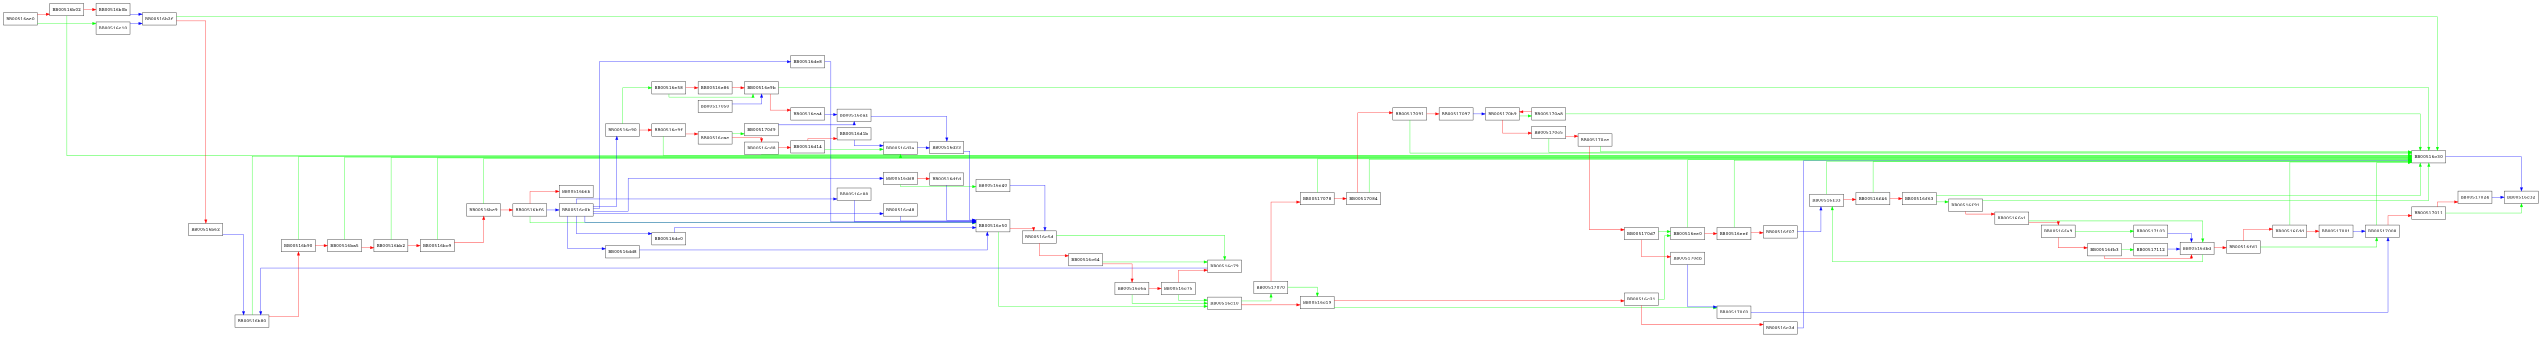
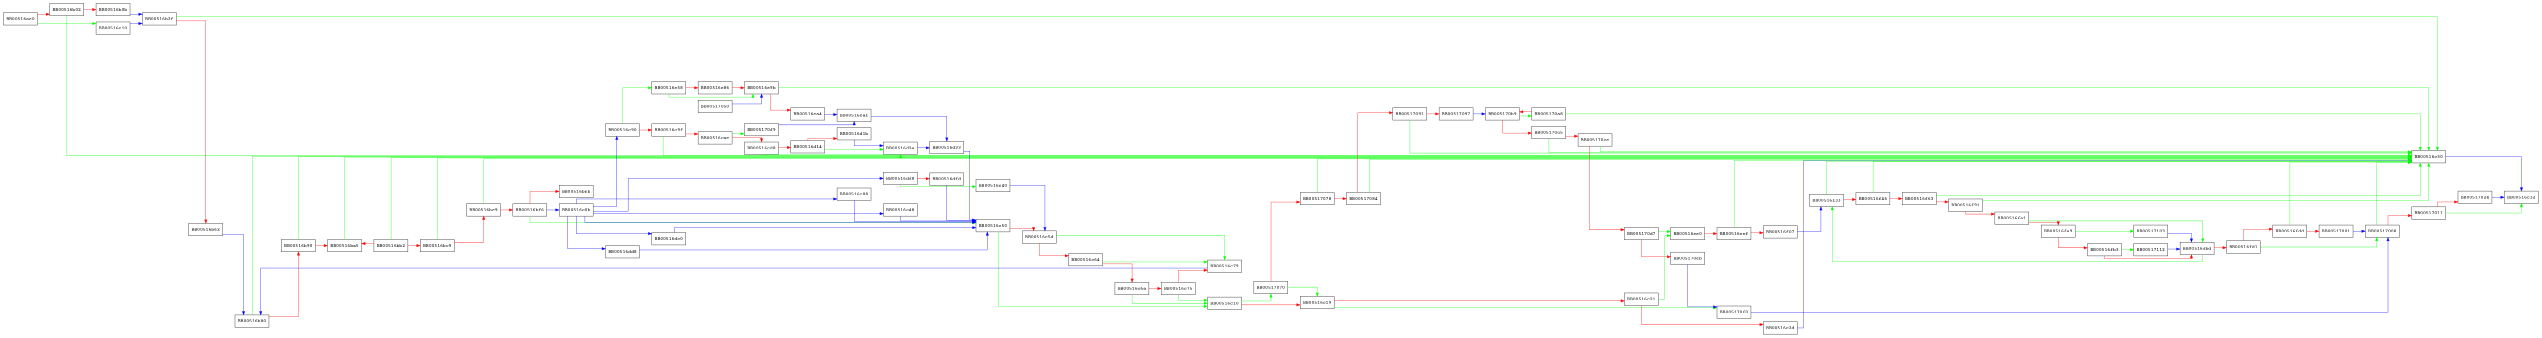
node "BB00516de8": removed
edge "BB00516ee0" -> "BB00516c30": removed
edge "BB00516f63" -> "BB00516f91": color green -> red
edge "BB00516ba5" -> "BB00516bb2": reversed
